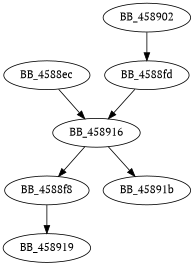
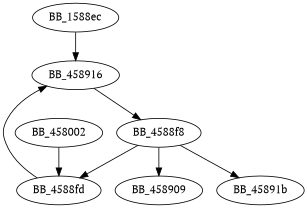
node "BB_458902": label "BB_458902" -> "BB_458002"
node "BB_4588ec": label "BB_4588ec" -> "BB_1588ec"
edge "BB_458916" -> "BB_45891b": now "BB_4588f8" -> "BB_45891b"
edge "BB_4588f8" -> "BB_4588fd": added
node "BB_458919": label "BB_458919" -> "BB_458909"
